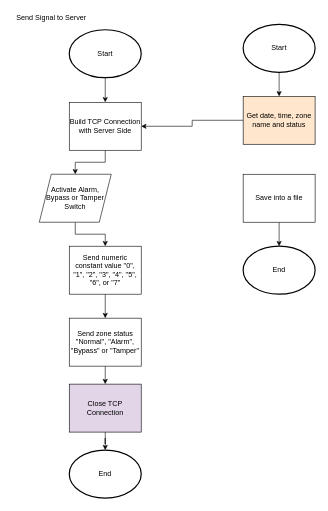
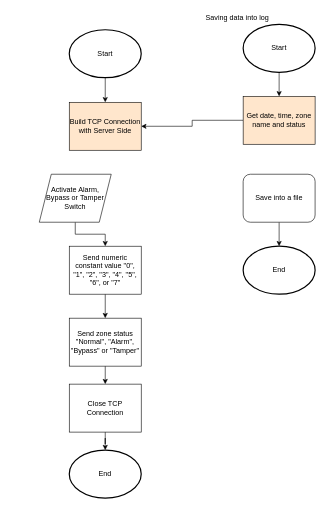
node "Send Signal to Server": removed
node "Saving data into log": added
node "Build TCP Connection with Server Side": fillcolor #ffffff -> #ffe6cc
edge "Build TCP Connection with Server Side" -> "Activate Alarm, Bypass or Tamper Switch": removed
node "Save into a file": shape rectangle -> rounded rectangle
node "Close TCP Connection": fillcolor #e1d5e7 -> #ffffff
